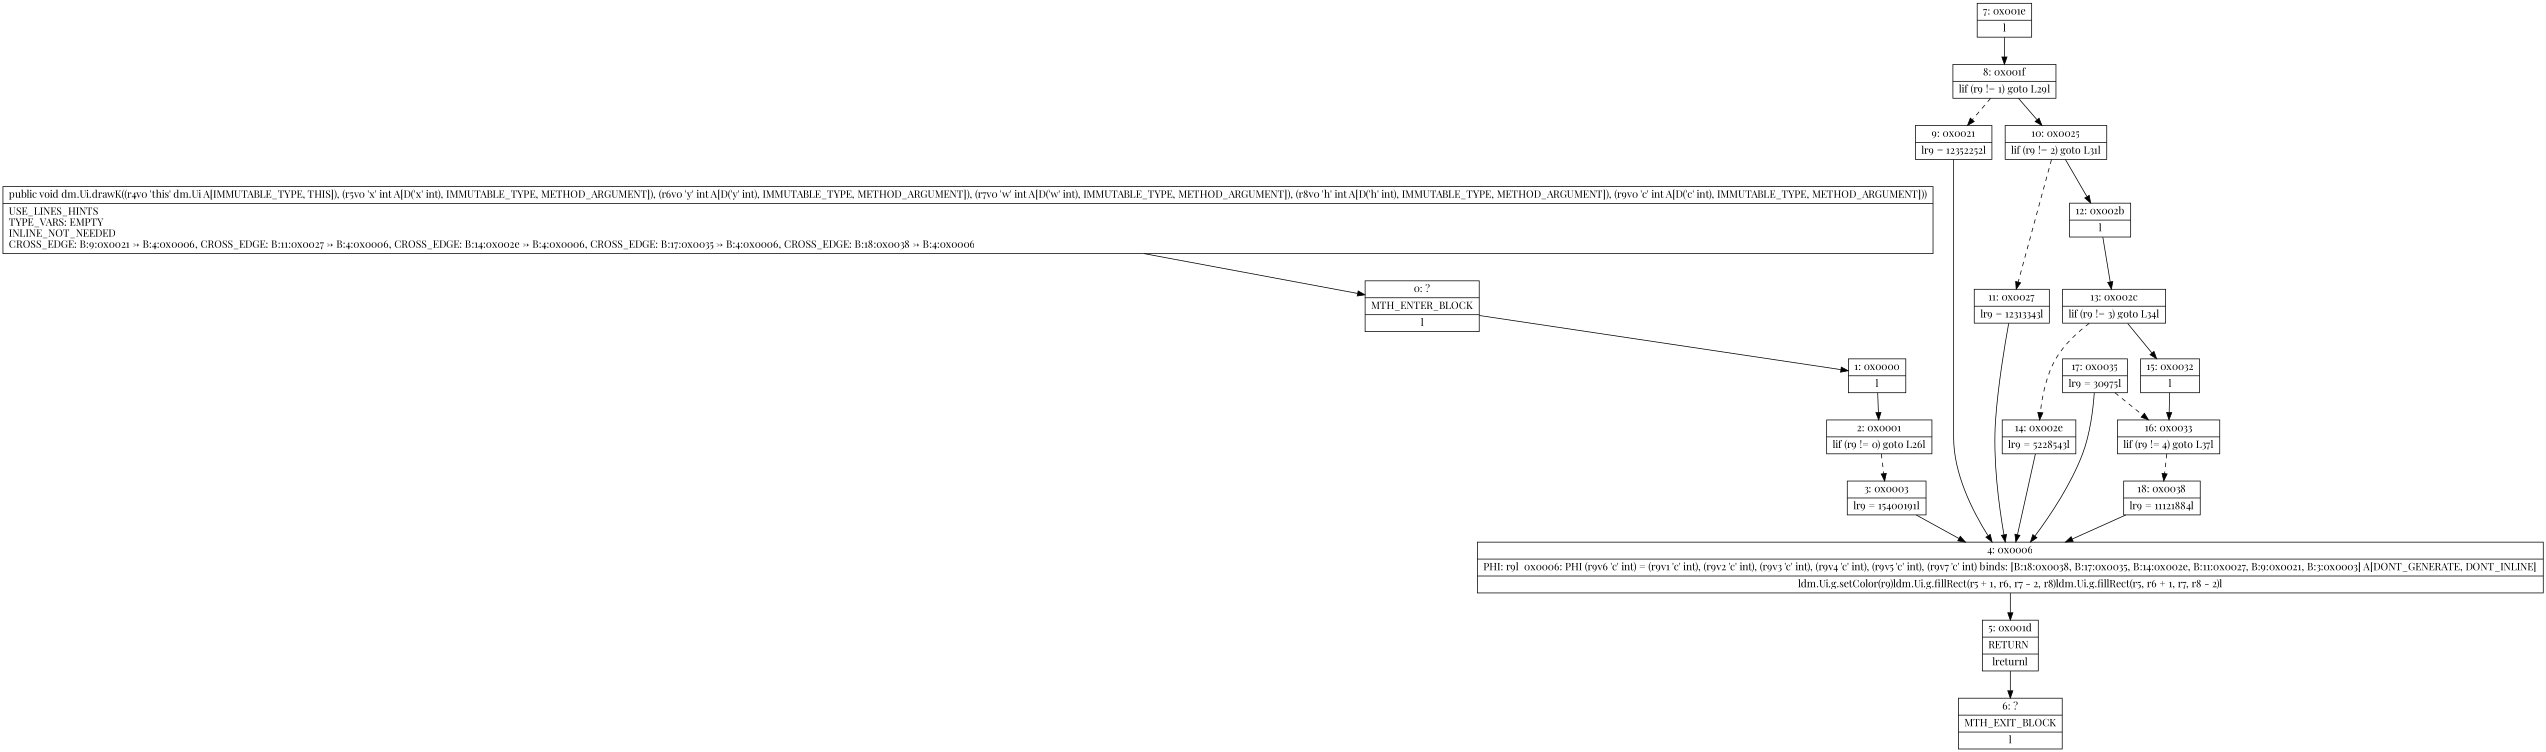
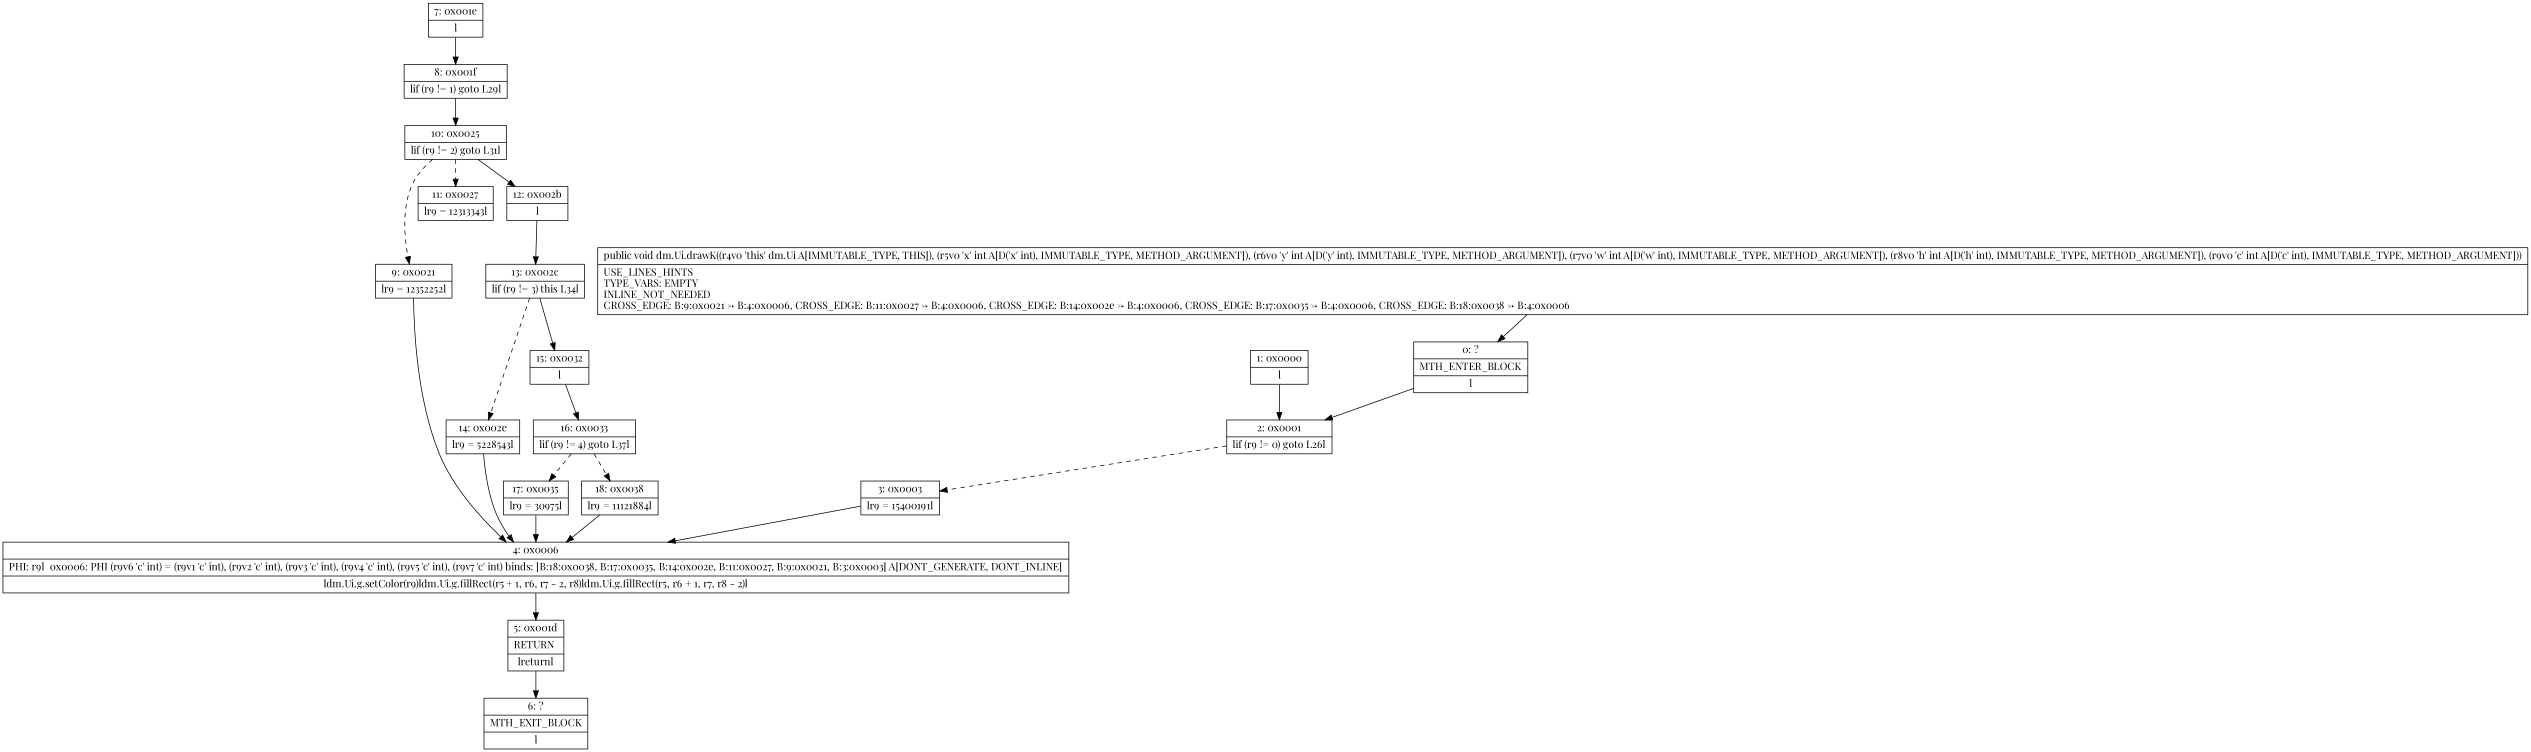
edge "8: 0x001f" -> "9: 0x0021": now "10: 0x0025" -> "9: 0x0021"
node "13: 0x002c": text "lif (r9 != 3) goto L34l" -> "lif (r9 != 3) this L34l"
edge "0: ?" -> "1: 0x0000": now "0: ?" -> "2: 0x0001"
edge "17: 0x0035" -> "16: 0x0033": reversed
edge "11: 0x0027" -> "4: 0x0006": removed
